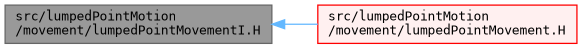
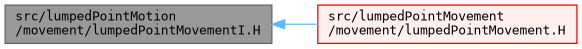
node "src/lumpedPointMotion /movement/lumpedPointMovement.H": label "src/lumpedPointMotion /movement/lumpedPointMovement.H" -> "src/lumpedPointMovement /movement/lumpedPointMovement.H"
